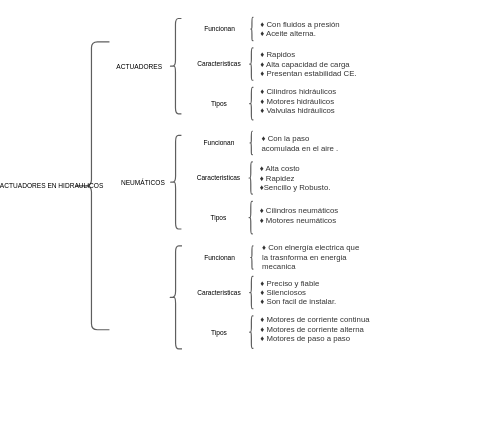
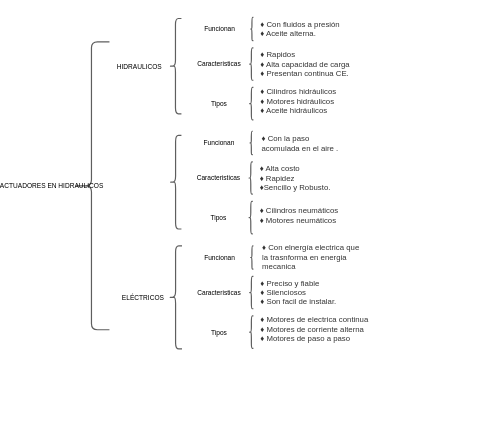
node "♦ Rapidos ♦ Alta capacidad de carga ♦ Presentan estabilidad CE.": label "♦ Rapidos ♦ Alta capacidad de carga ♦ Presentan estabilidad CE." -> "♦ Rapidos ♦ Alta capacidad de carga ♦ Presentan continua CE."
node "ACTUADORES": label "ACTUADORES" -> "HIDRAULICOS"
node "♦ Cilindros hidráulicos ♦ Motores hidráulicos ♦ Valvulas hidráulicos": label "♦ Cilindros hidráulicos ♦ Motores hidráulicos ♦ Valvulas hidráulicos" -> "♦ Cilindros hidráulicos ♦ Motores hidráulicos ♦ Aceite hidráulicos"
node "NEUMÁTICOS": removed
node "ELÉCTRICOS": added
node "♦ Motores de corriente continua ♦ Motores de corriente alterna ♦ Motores de paso a paso": label "♦ Motores de corriente continua ♦ Motores de corriente alterna ♦ Motores de paso a paso" -> "♦ Motores de electrica continua ♦ Motores de corriente alterna ♦ Motores de paso a paso"
